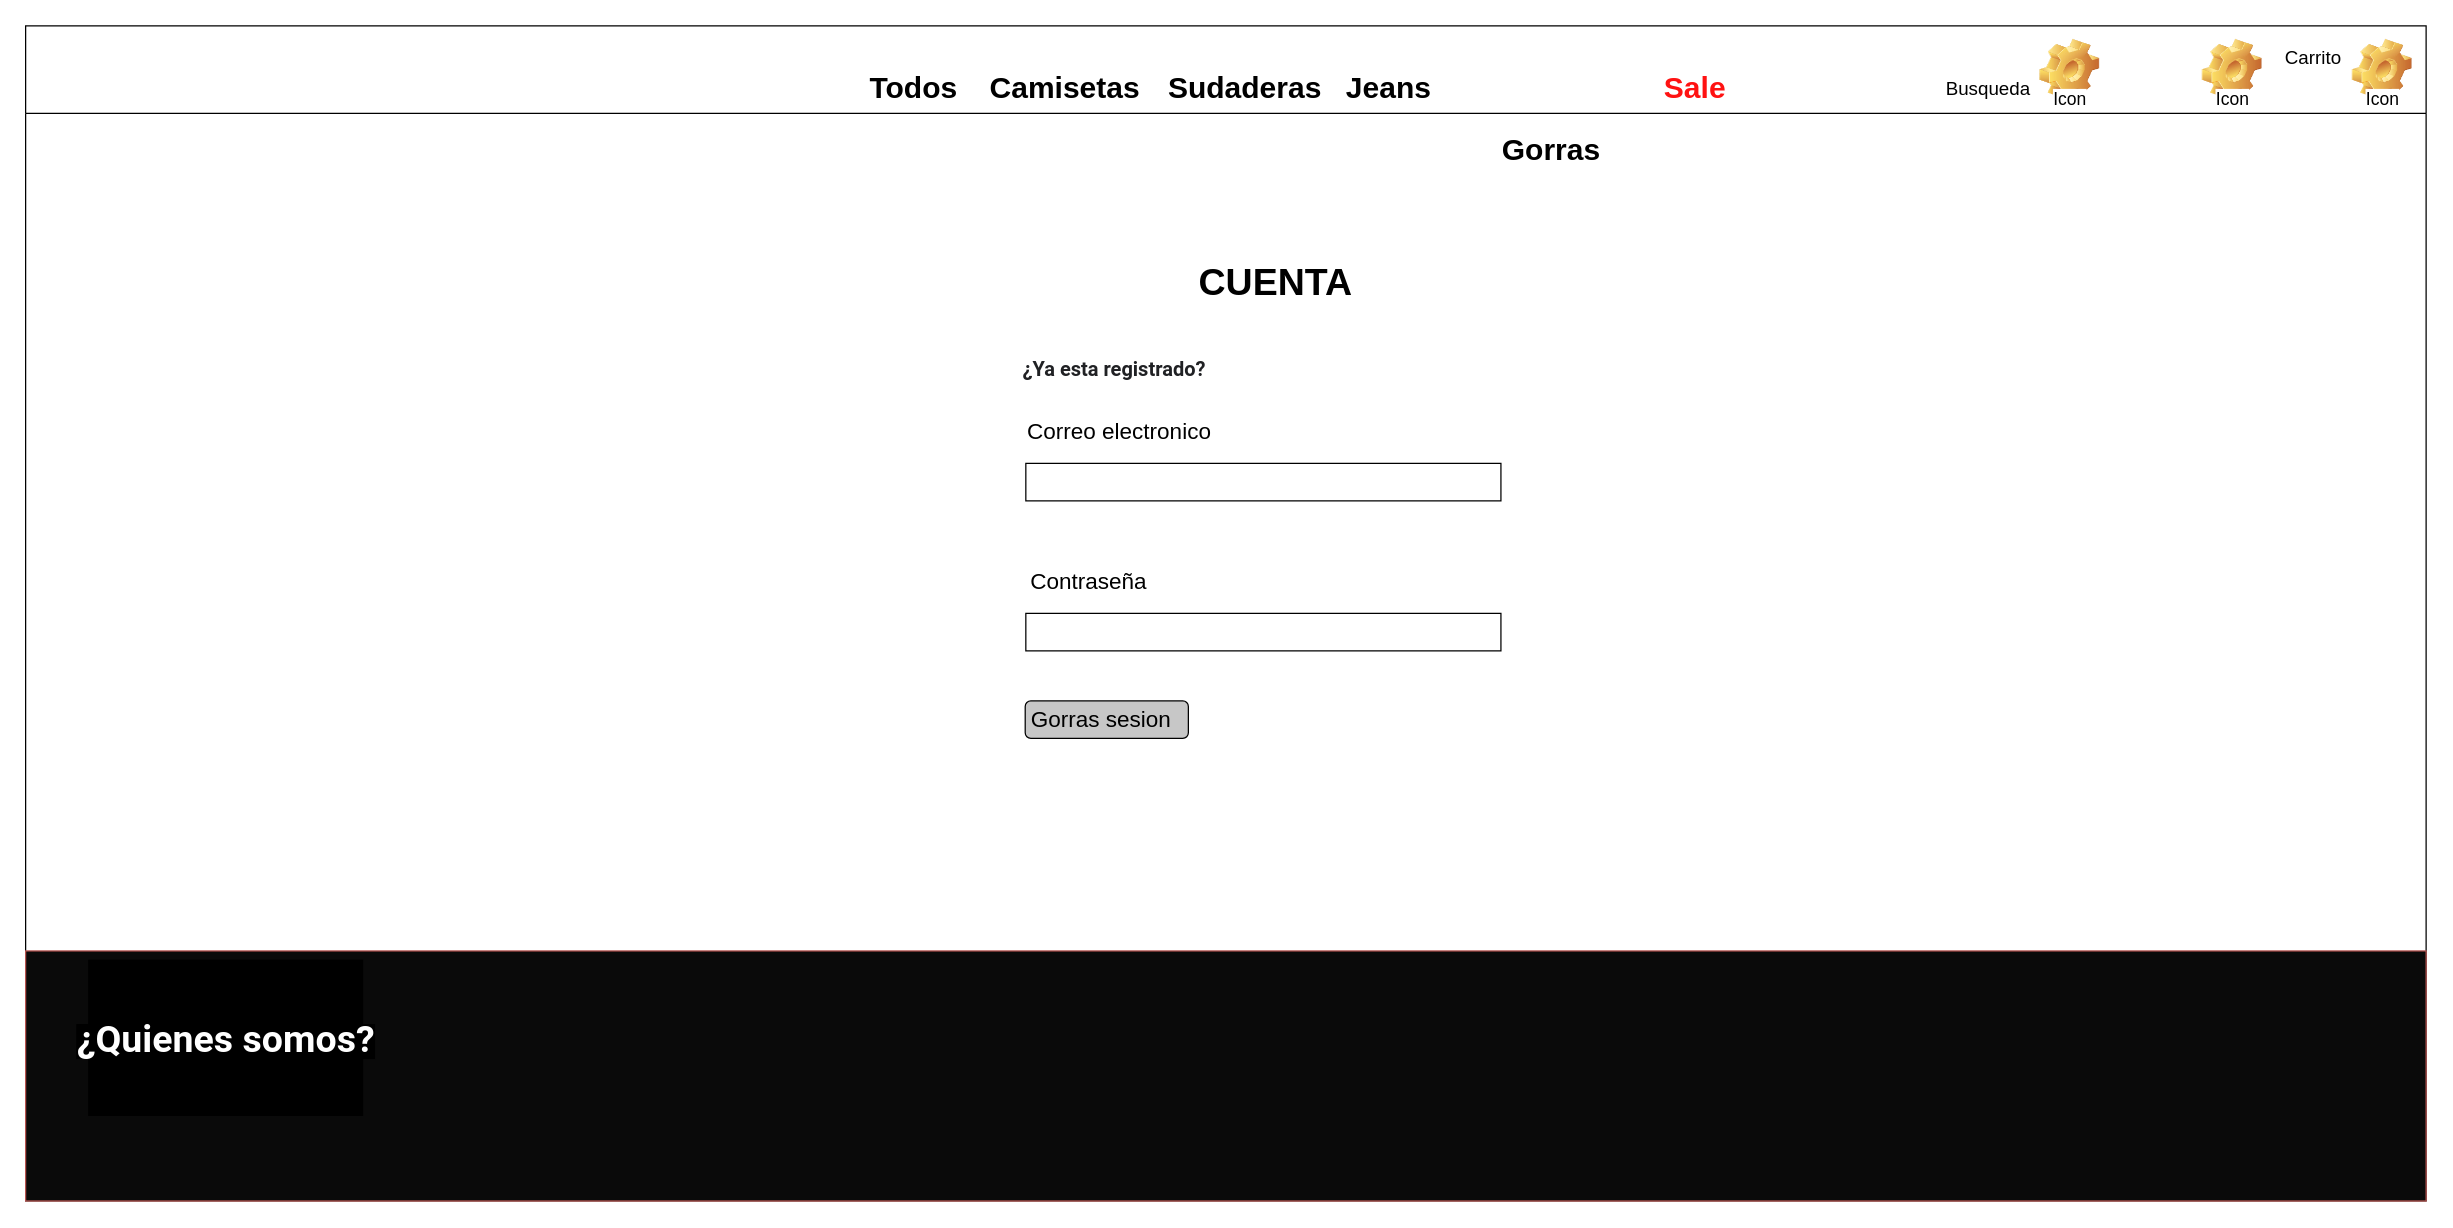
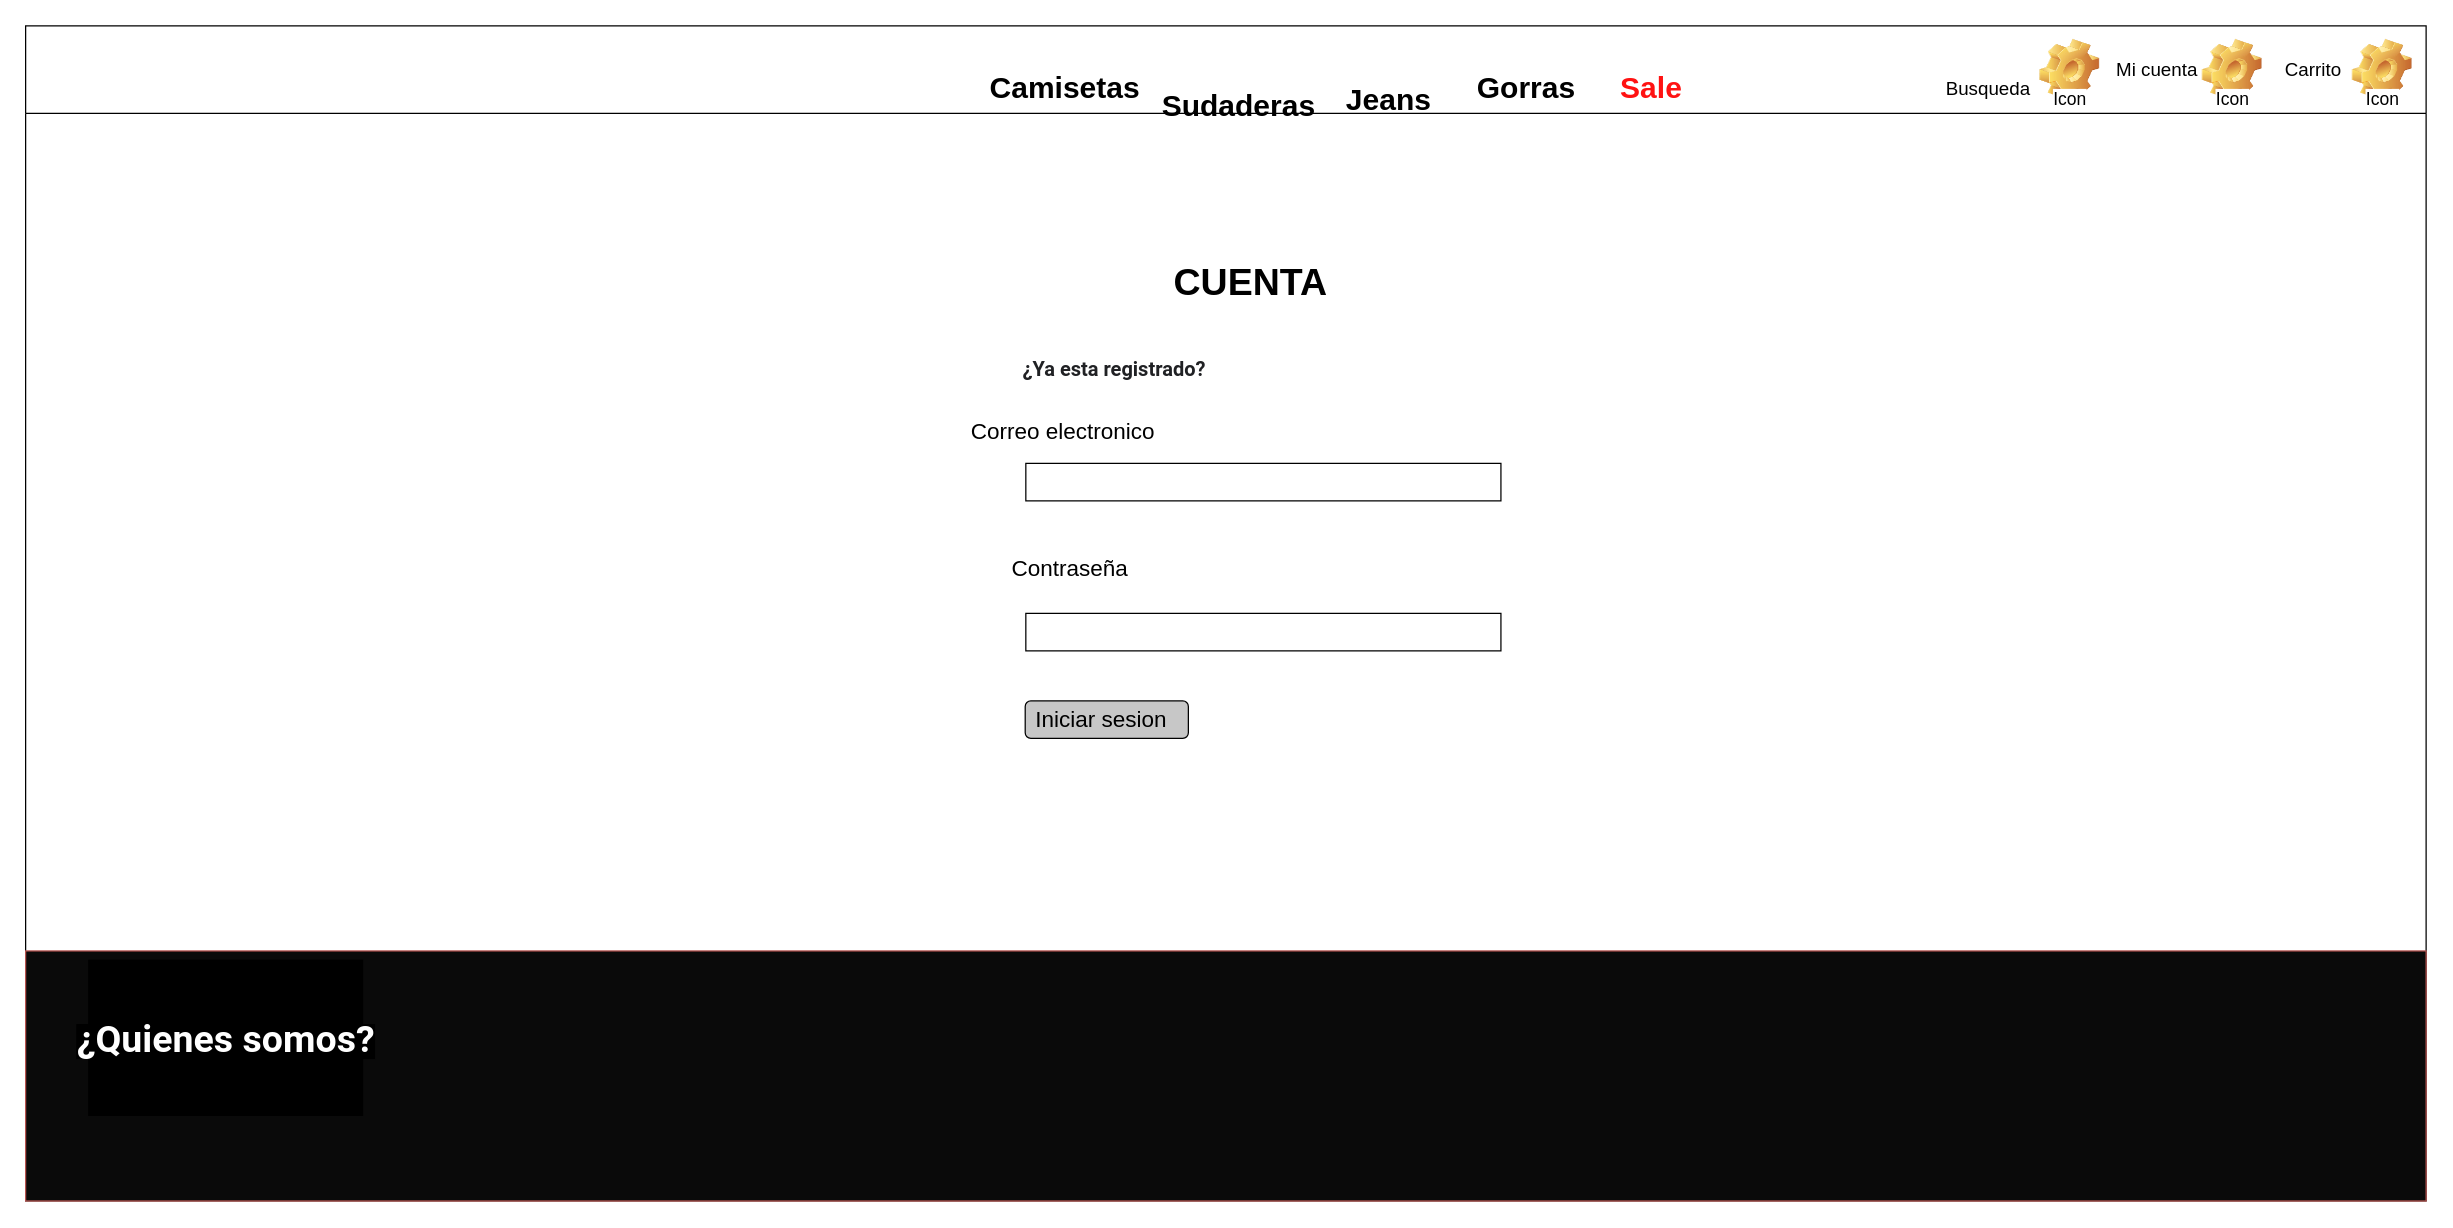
node "Carrito": moved (2313, 57) -> (2313, 69)
node "Mi cuenta": added
node "Todos": removed
node "Sudaderas": moved (1244, 88) -> (1238, 107)
node "Jeans": moved (1388, 88) -> (1388, 101)
node "Sale": moved (1694, 88) -> (1651, 88)
node "Gorras": moved (1551, 151) -> (1526, 88)
node "CUENTA": moved (1275, 282) -> (1250, 282)
node "Correo electronico": moved (1119, 432) -> (1063, 432)
node "Contraseña": moved (1088, 582) -> (1069, 569)
node "Gorras sesion": label "Gorras sesion" -> "Iniciar sesion"
